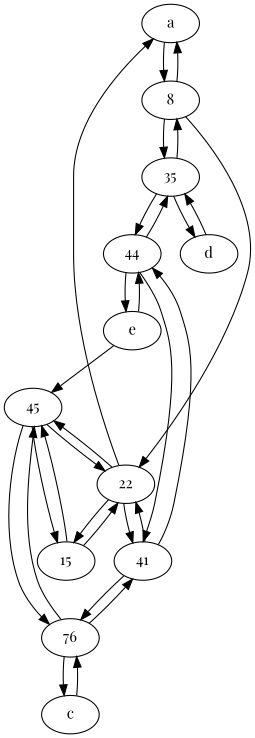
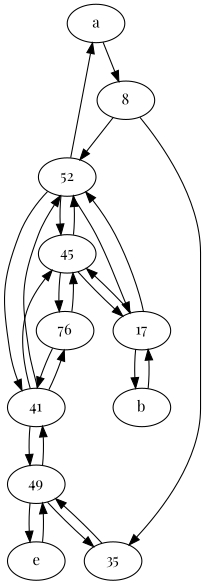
edge "8" -> "a": removed
edge "35" -> "8": removed
node "44": label "44" -> "49"
node "d": removed
edge "e" -> "45": now "41" -> "45"
node "b": added
node "22": label "22" -> "52"
node "15": label "15" -> "17"
node "c": removed
